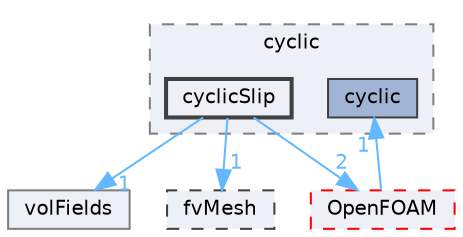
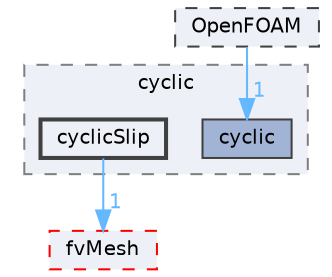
edge "cyclicSlip" -> "OpenFOAM": removed
node "volFields": removed
node "fvMesh": color grey25 -> red
node "OpenFOAM": color red -> grey25
